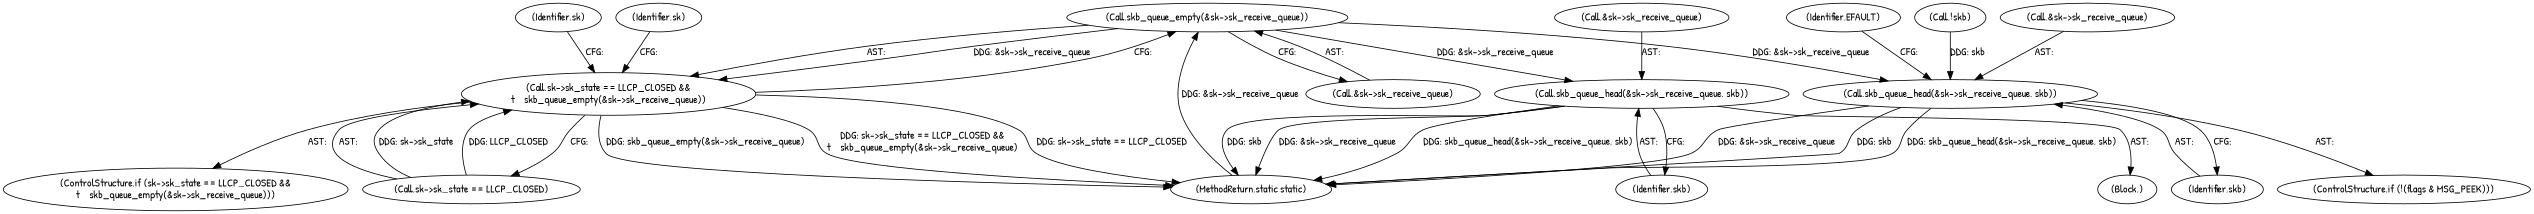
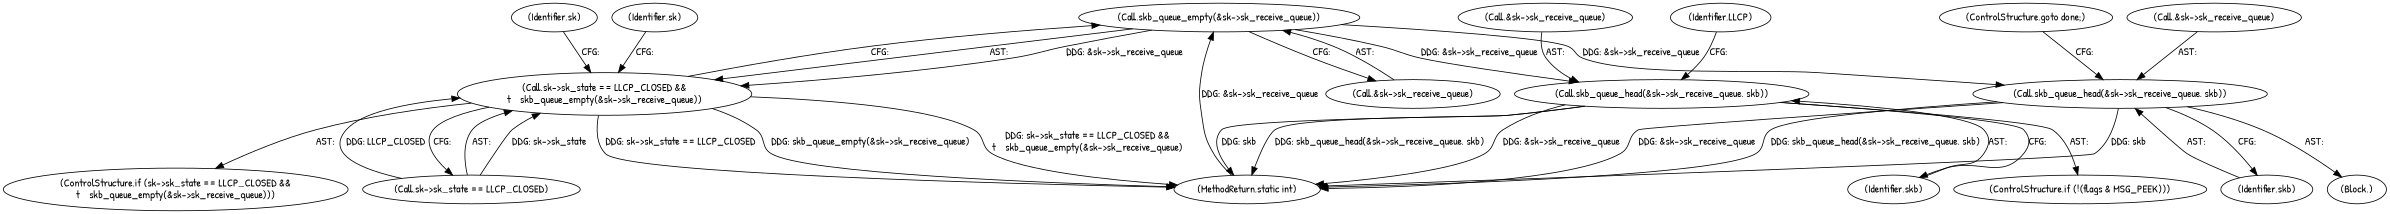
node "(Identifier,EFAULT)": label "(Identifier,EFAULT)" -> "(Identifier,LLCP)"
node "(Call,!skb)": removed
node "(ControlStructure,goto done;)": added
node "(MethodReturn,static static)": label "(MethodReturn,static static)" -> "(MethodReturn,static int)"
